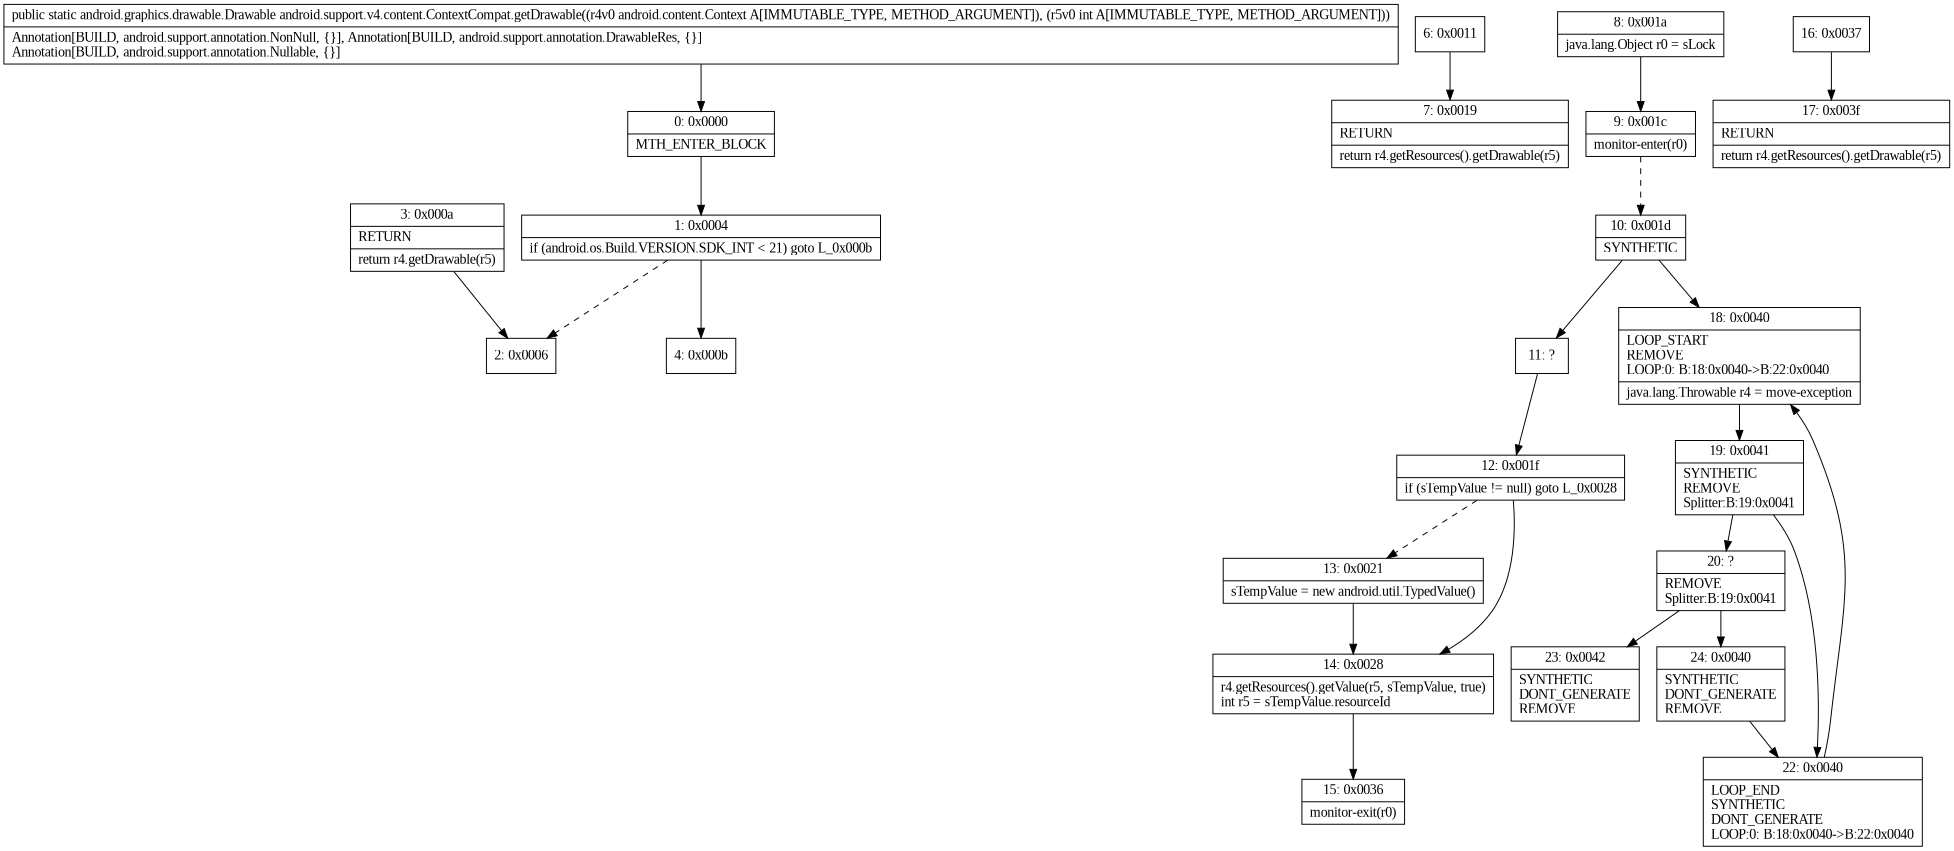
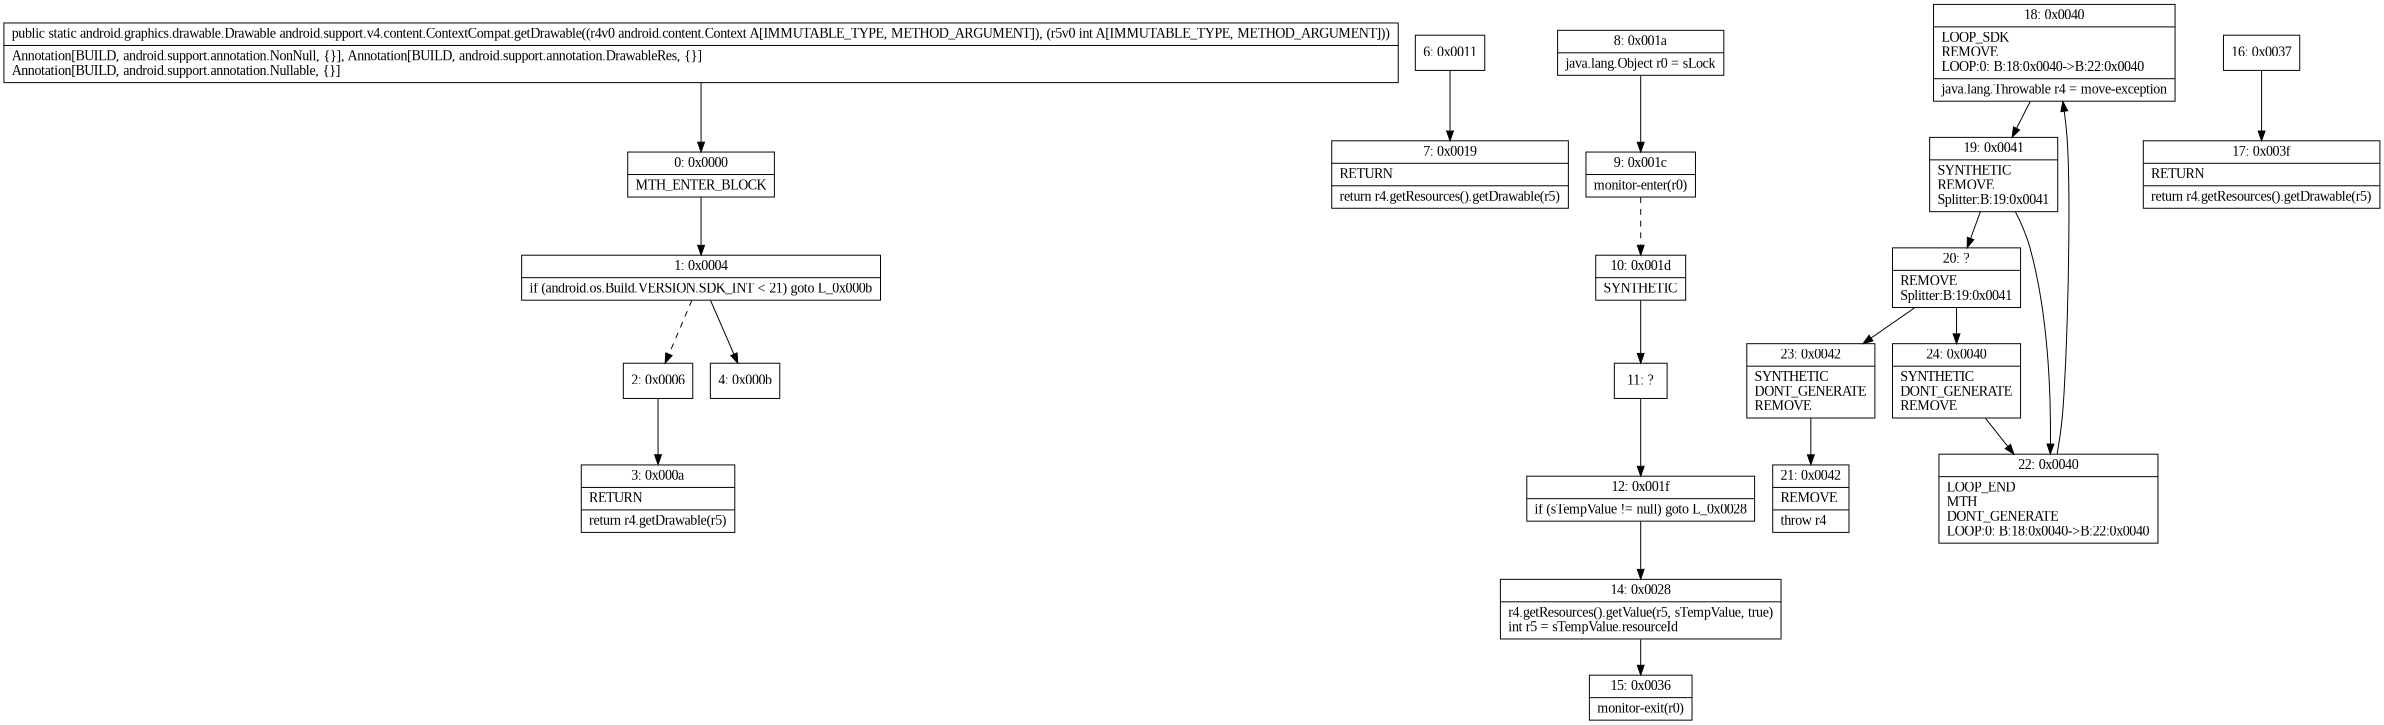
edge "10: 0x001d" -> "18: 0x0040": removed
edge "3: 0x000a" -> "2: 0x0006": reversed
node "18: 0x0040": text "LOOP_START" -> "LOOP_SDK"
node "21: 0x0042": added
node "13: 0x0021": removed
node "22: 0x0040": text "SYNTHETIC" -> "MTH"
